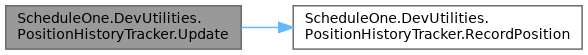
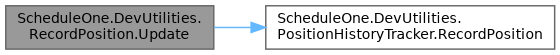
node "ScheduleOne.DevUtilities. PositionHistoryTracker.Update": label "ScheduleOne.DevUtilities. PositionHistoryTracker.Update" -> "ScheduleOne.DevUtilities. RecordPosition.Update"
